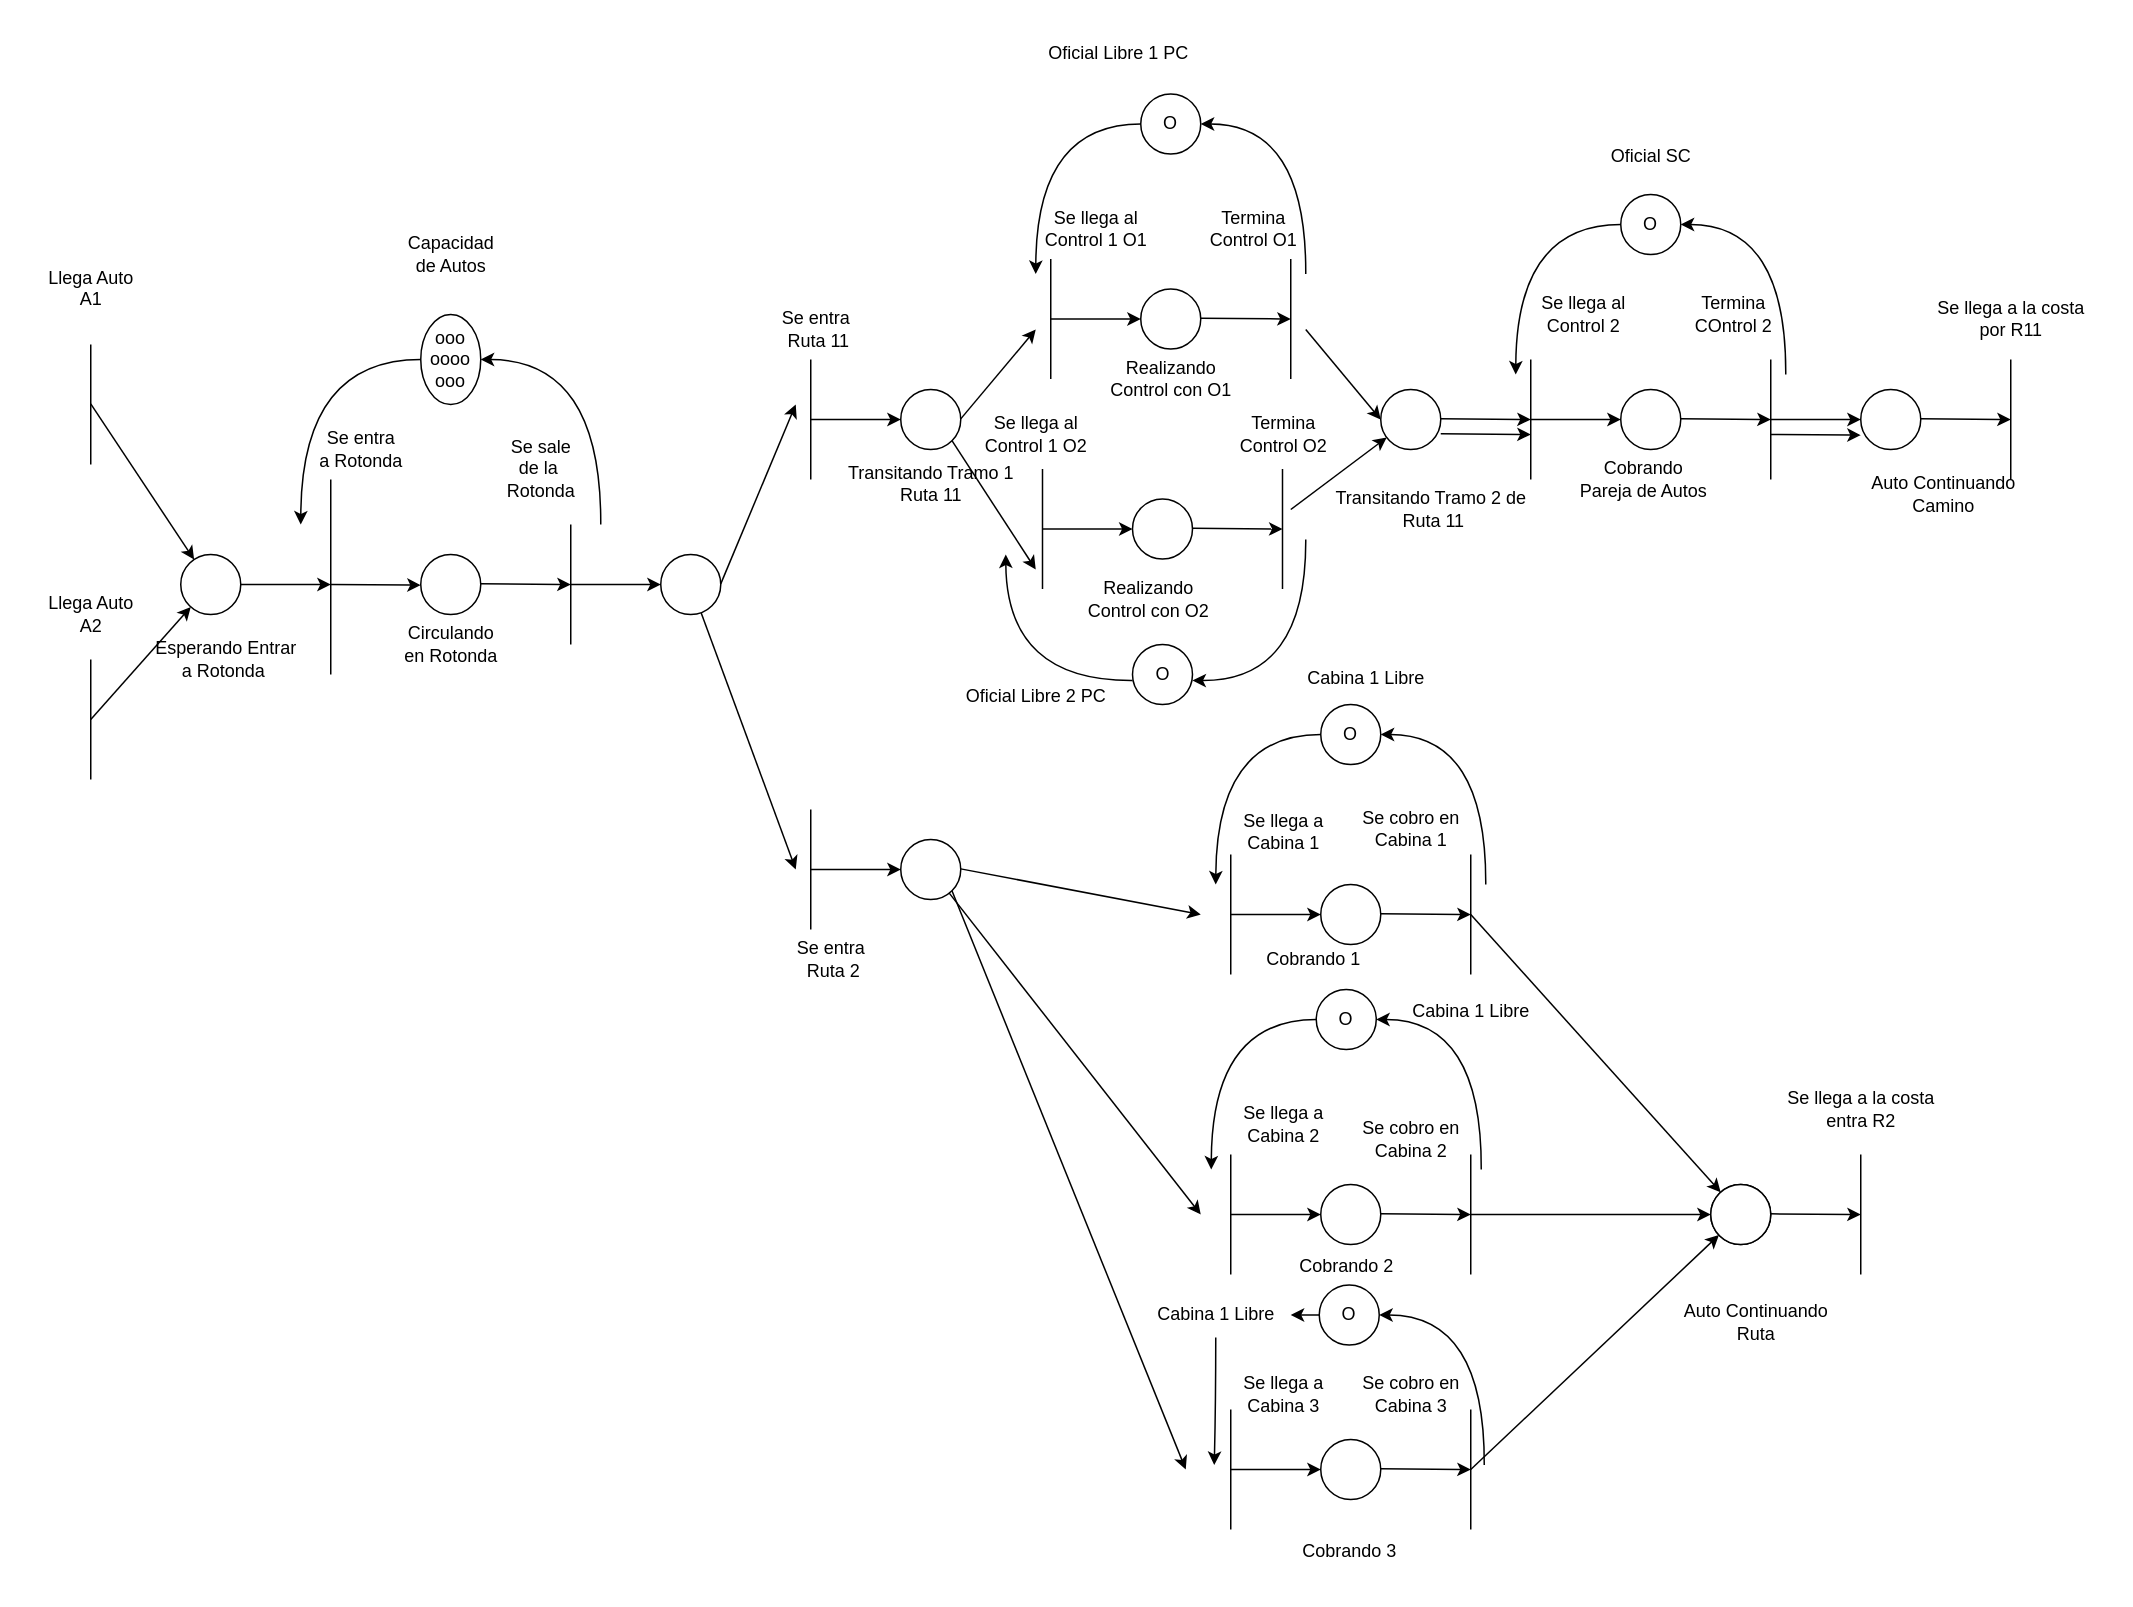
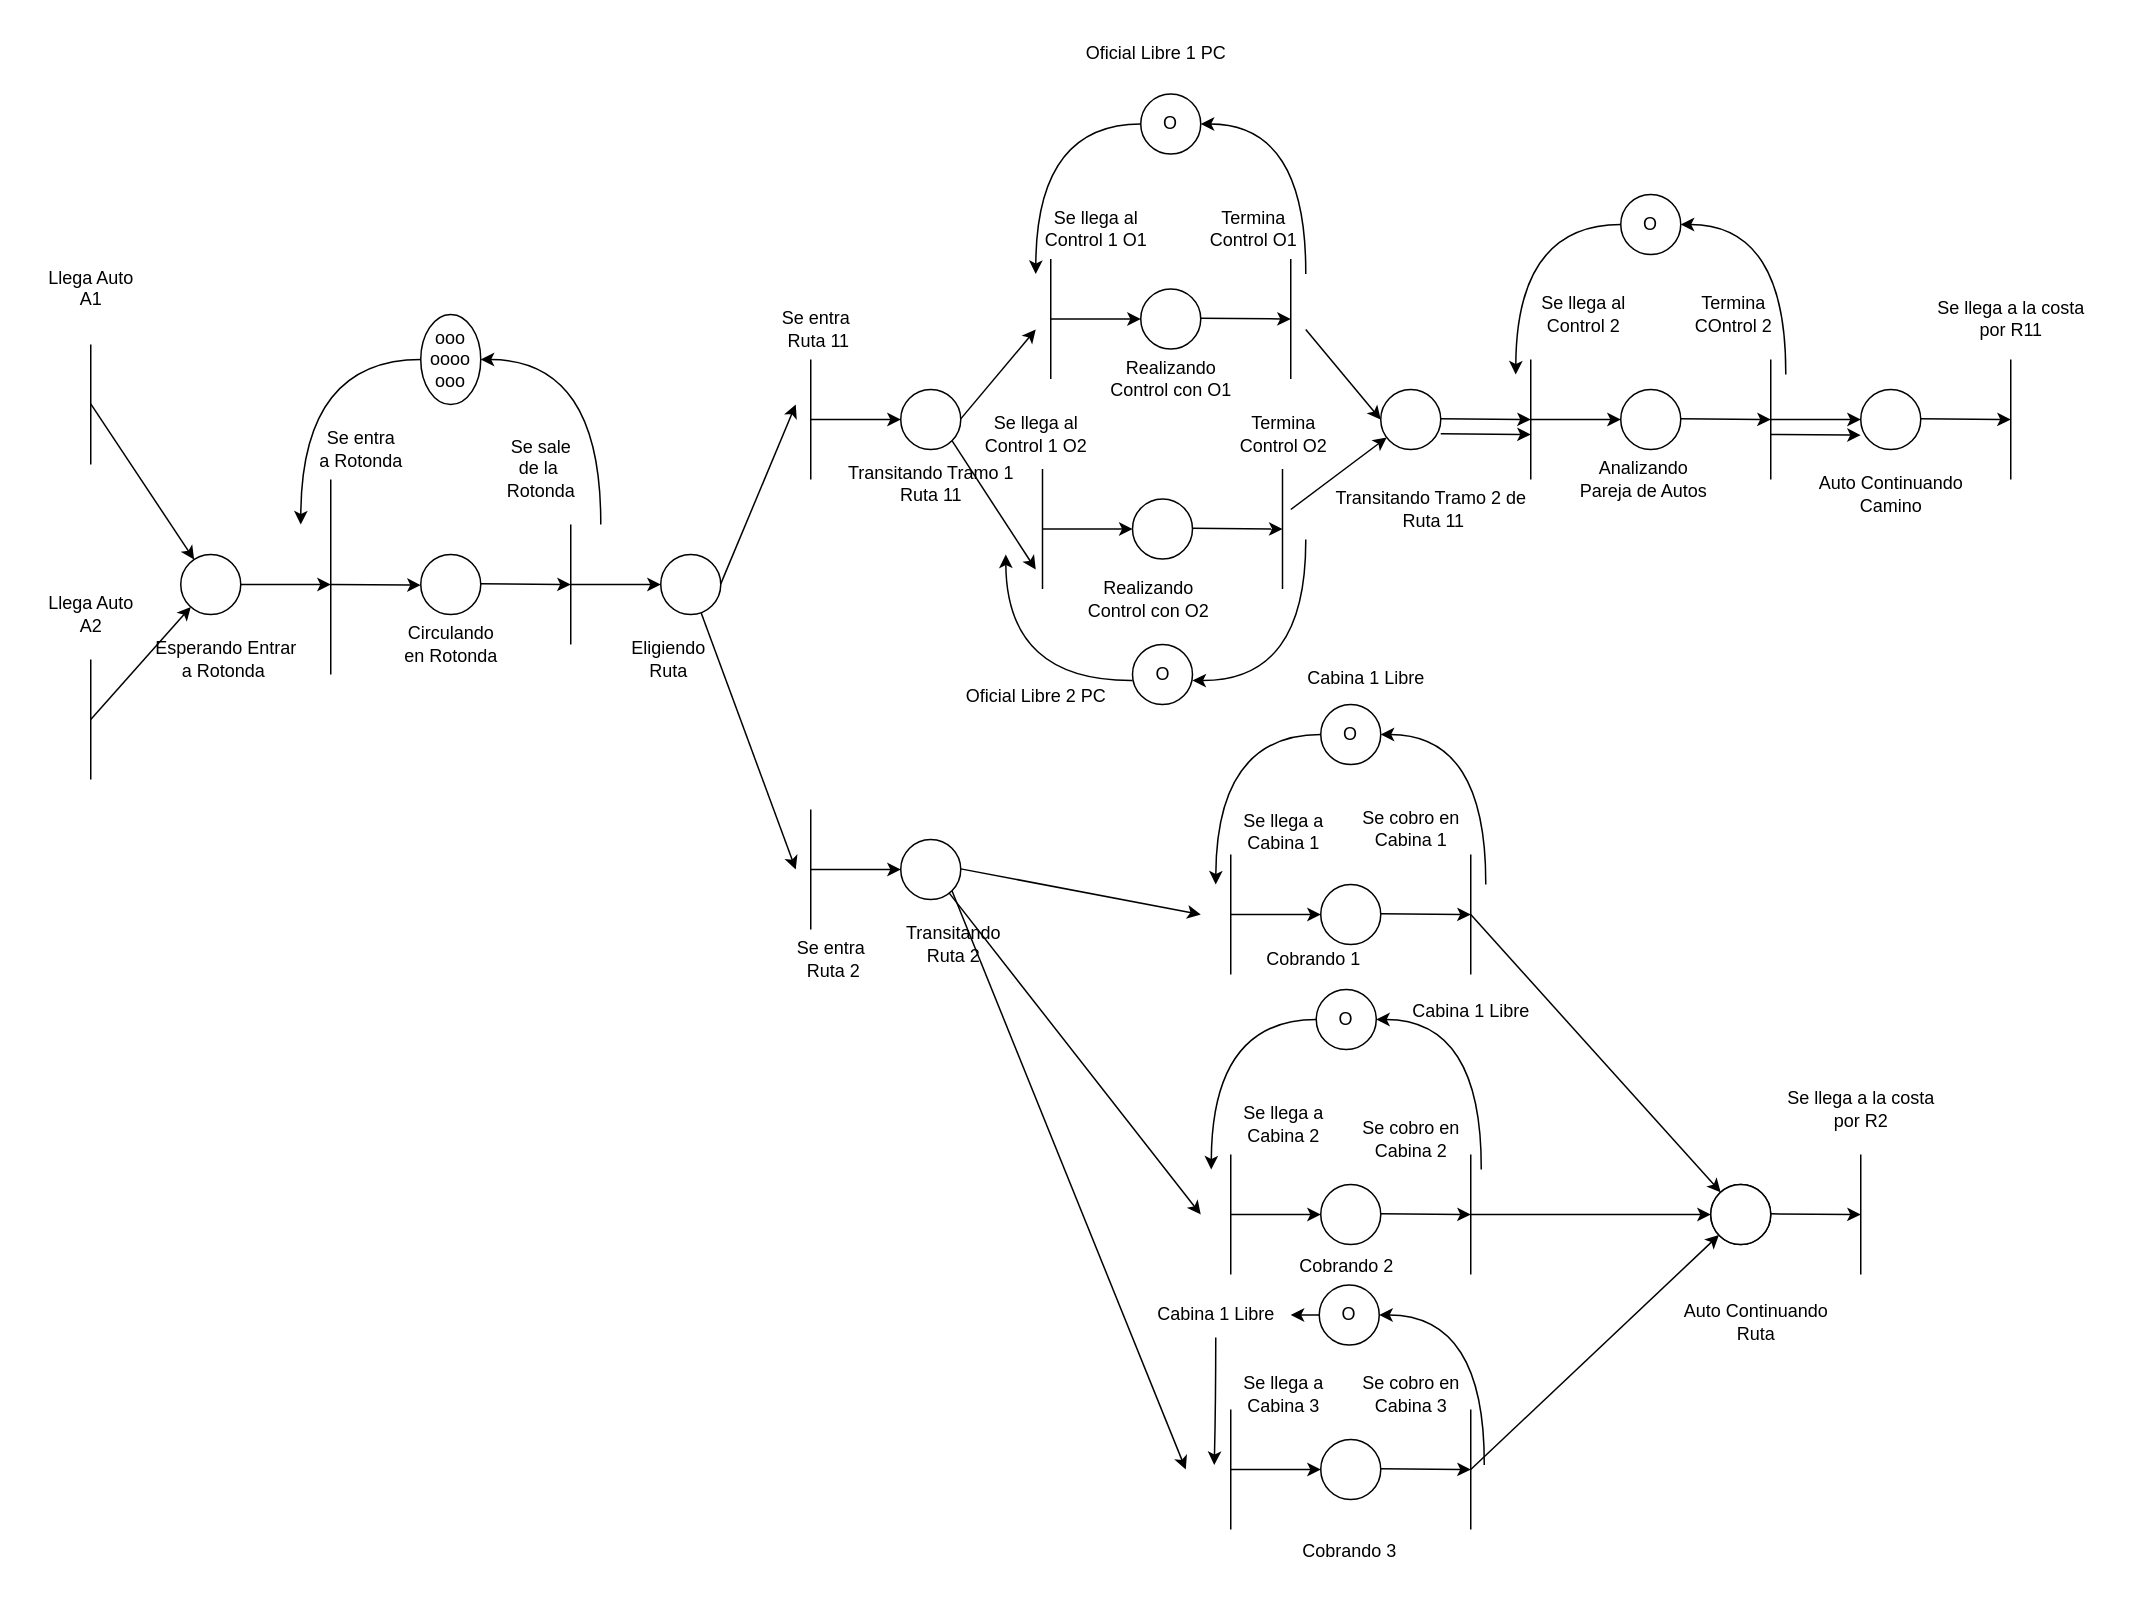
node "Oficial Libre 1 PC": moved (1118, 53) -> (1156, 53)
node "Oficial SC": removed
node "Capacidad de Autos": removed
node "Cobrando Pareja de Autos": label "Cobrando Pareja de Autos" -> "Analizando Pareja de Autos"
node "Auto Continuando Camino": moved (1943, 494) -> (1891, 494)
node "Eligiendo Ruta": added
node "Transitando Ruta 2": added
node "Se llega a la costa entra R2": label "Se llega a la costa entra R2" -> "Se llega a la costa por R2"
